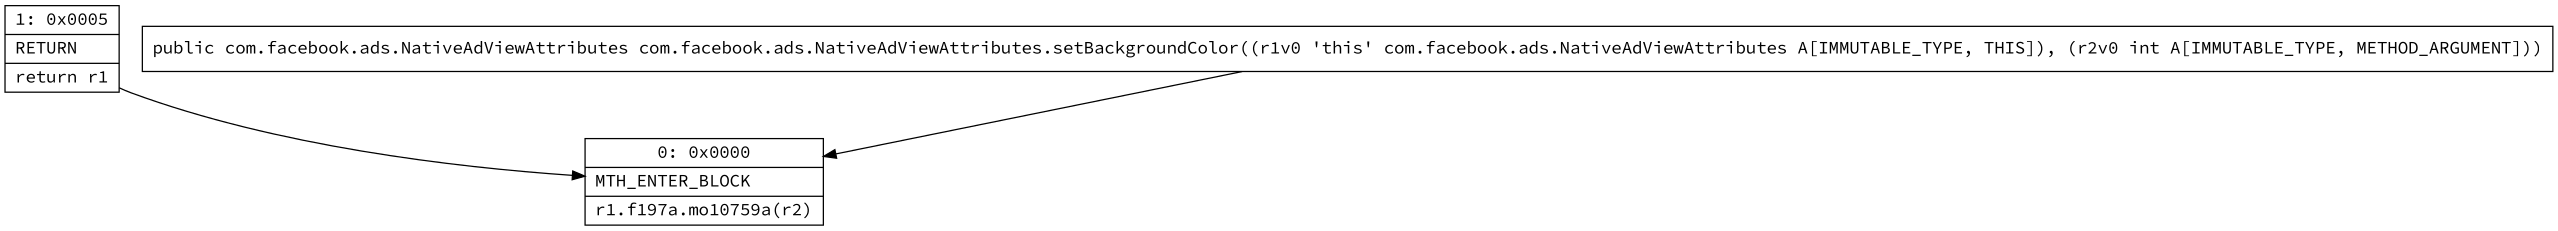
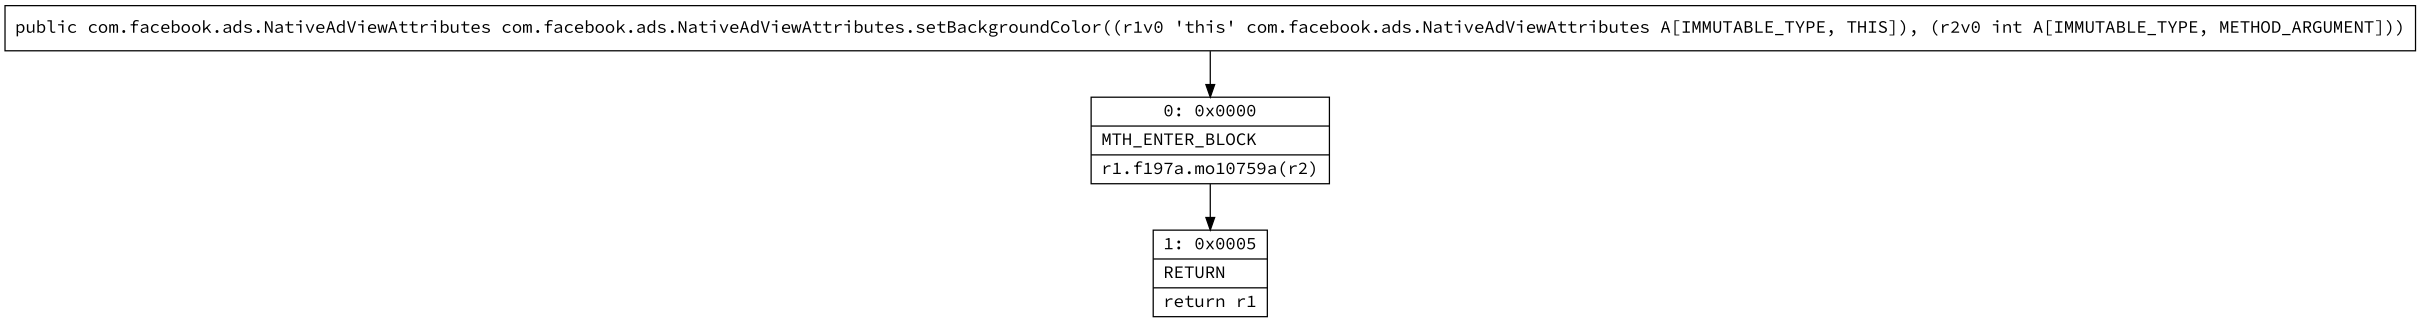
edge "1: 0x0005" -> "0: 0x0000": reversed
